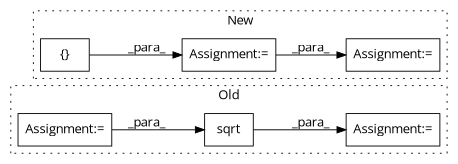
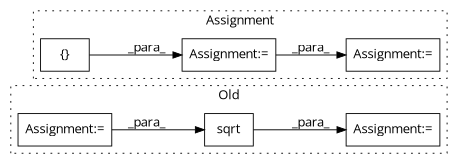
cluster "New": label "New" -> "Assignment"
